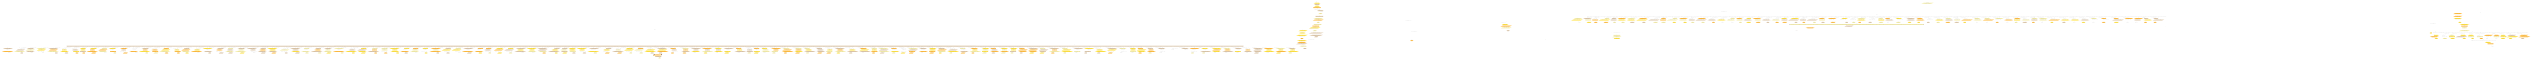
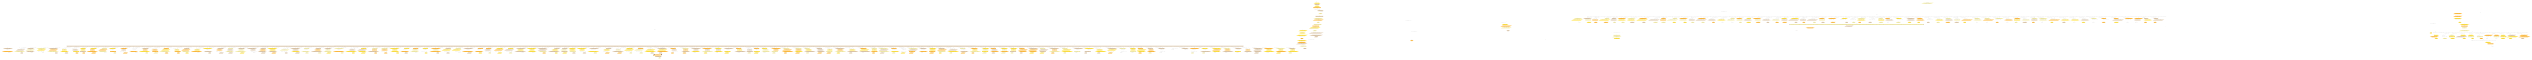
node "%140 = add nsw i32 %139 , 1": fillcolor khaki -> orange
node "store i32 %182 , i32* %1 , align 4": fillcolor khaki -> gold
